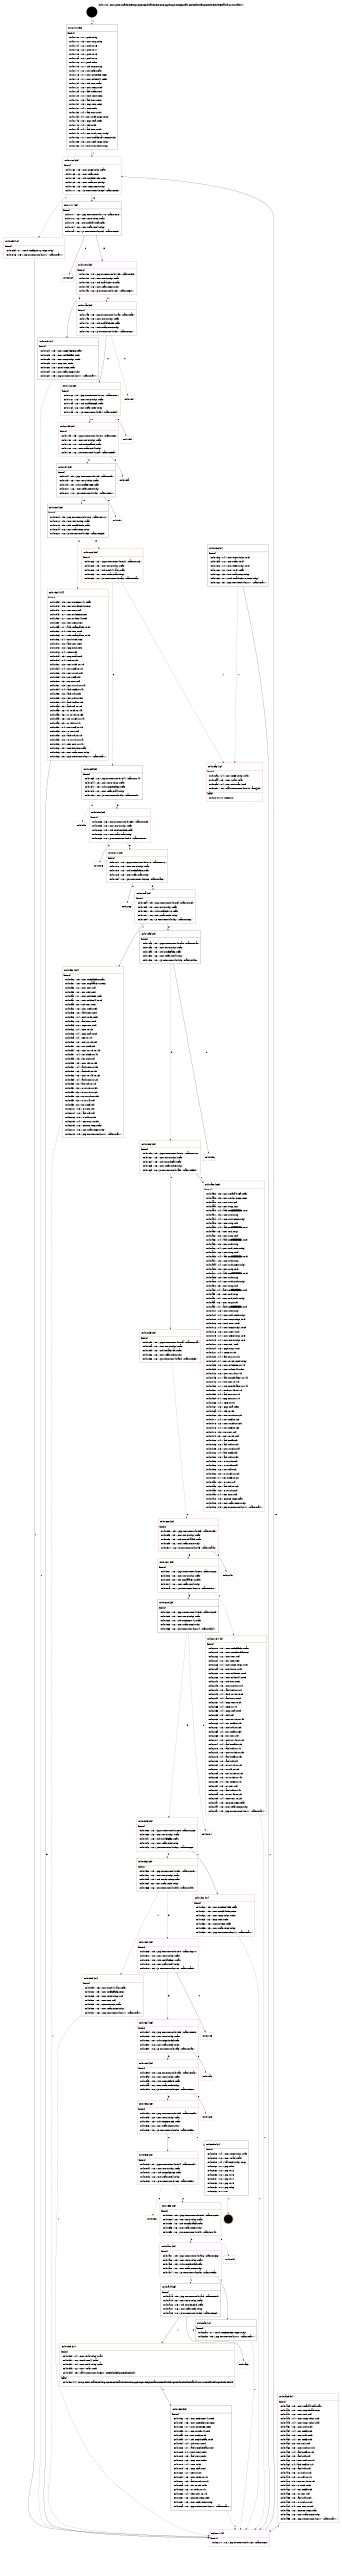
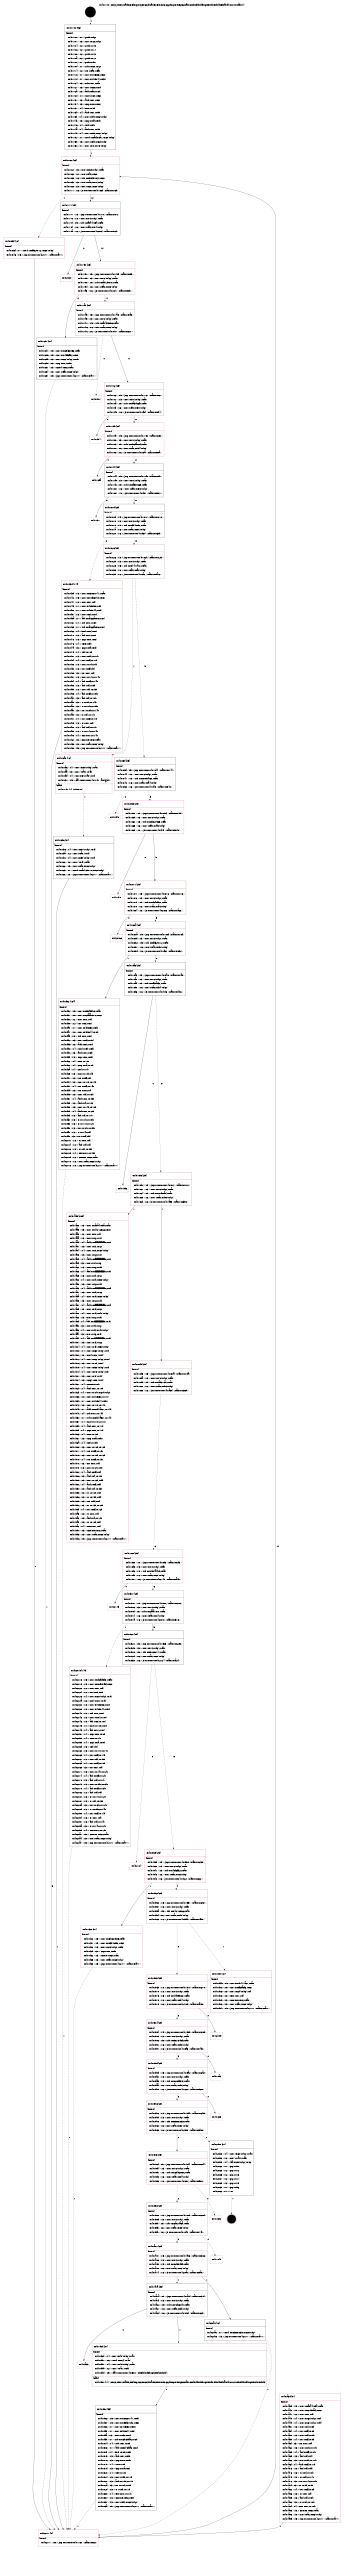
edge "0x401cb6 [27]" -> "0x401ca6 [16]": reversed
edge "0x401bbb [27]" -> "0x402177 [5]": removed, label "1"
